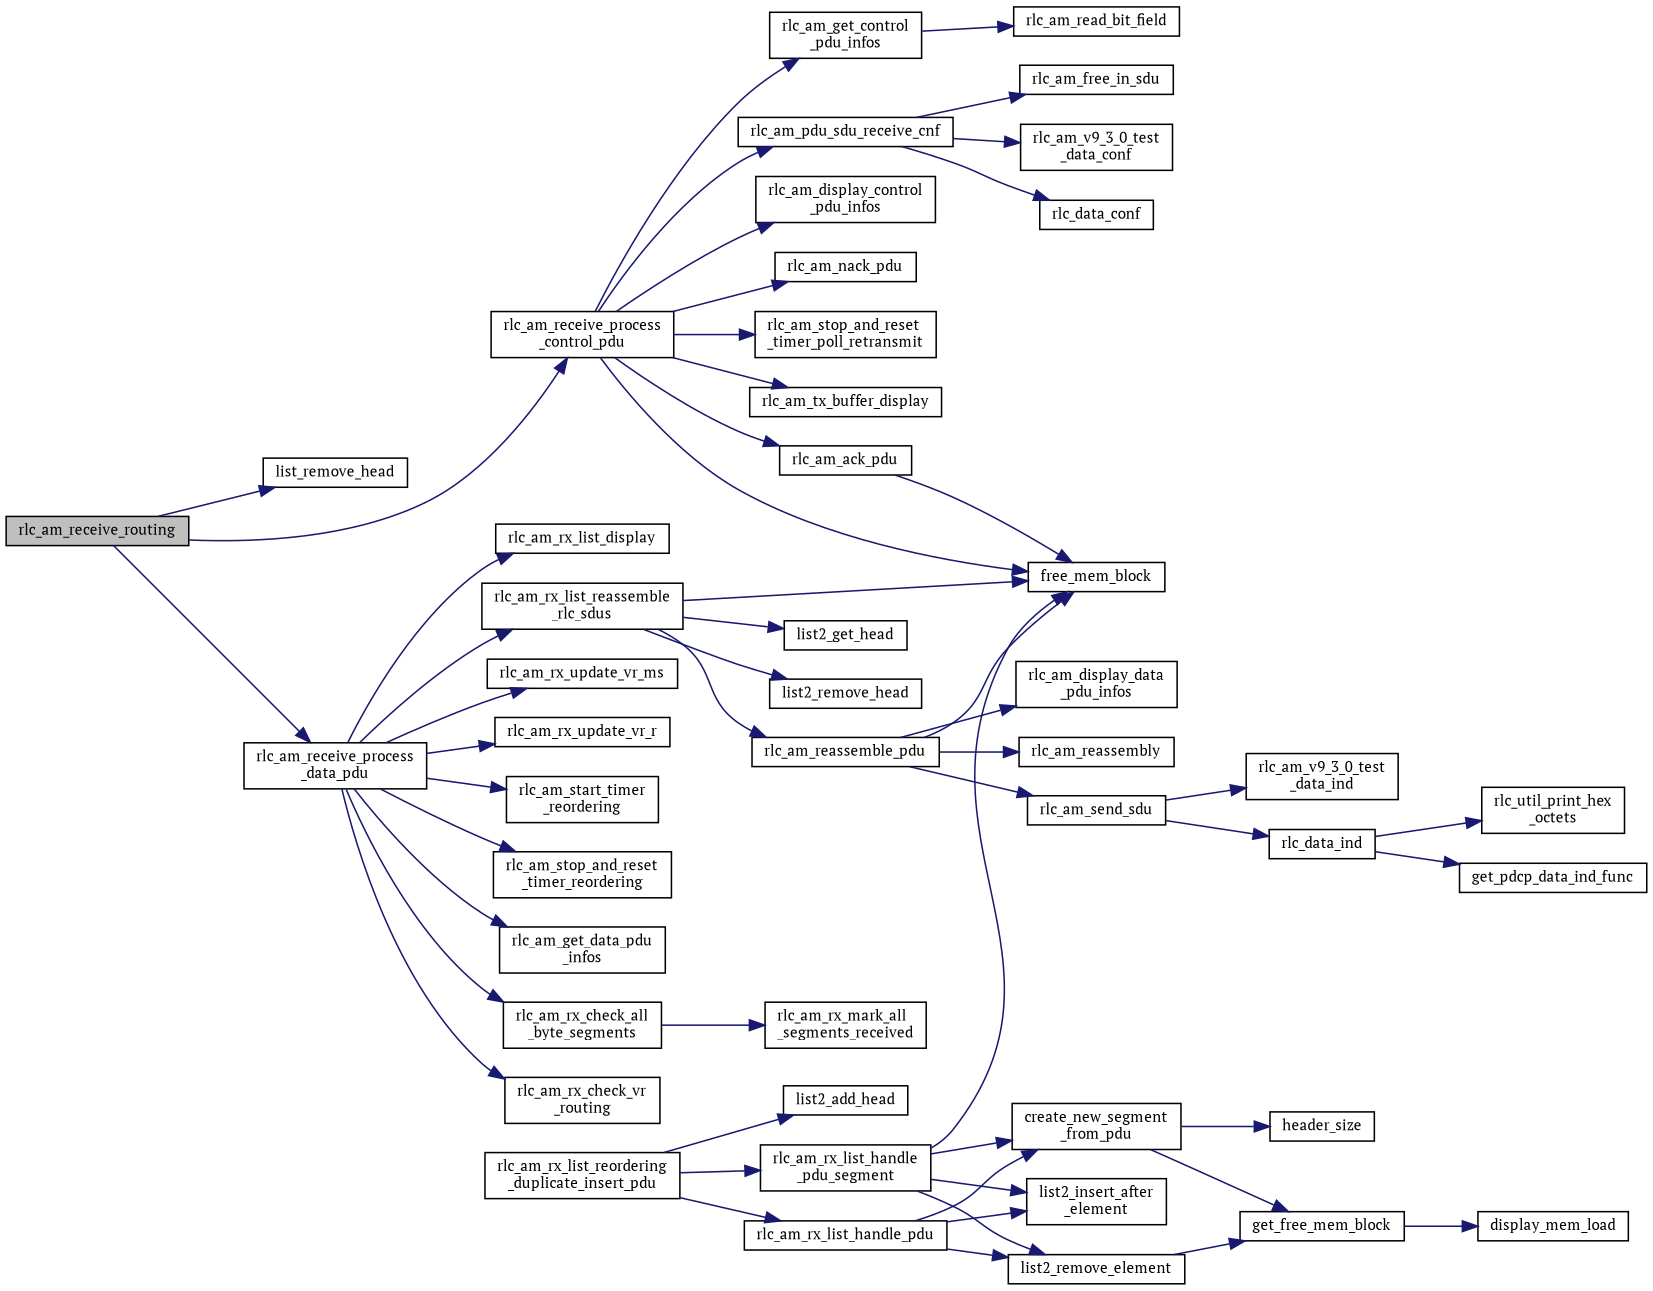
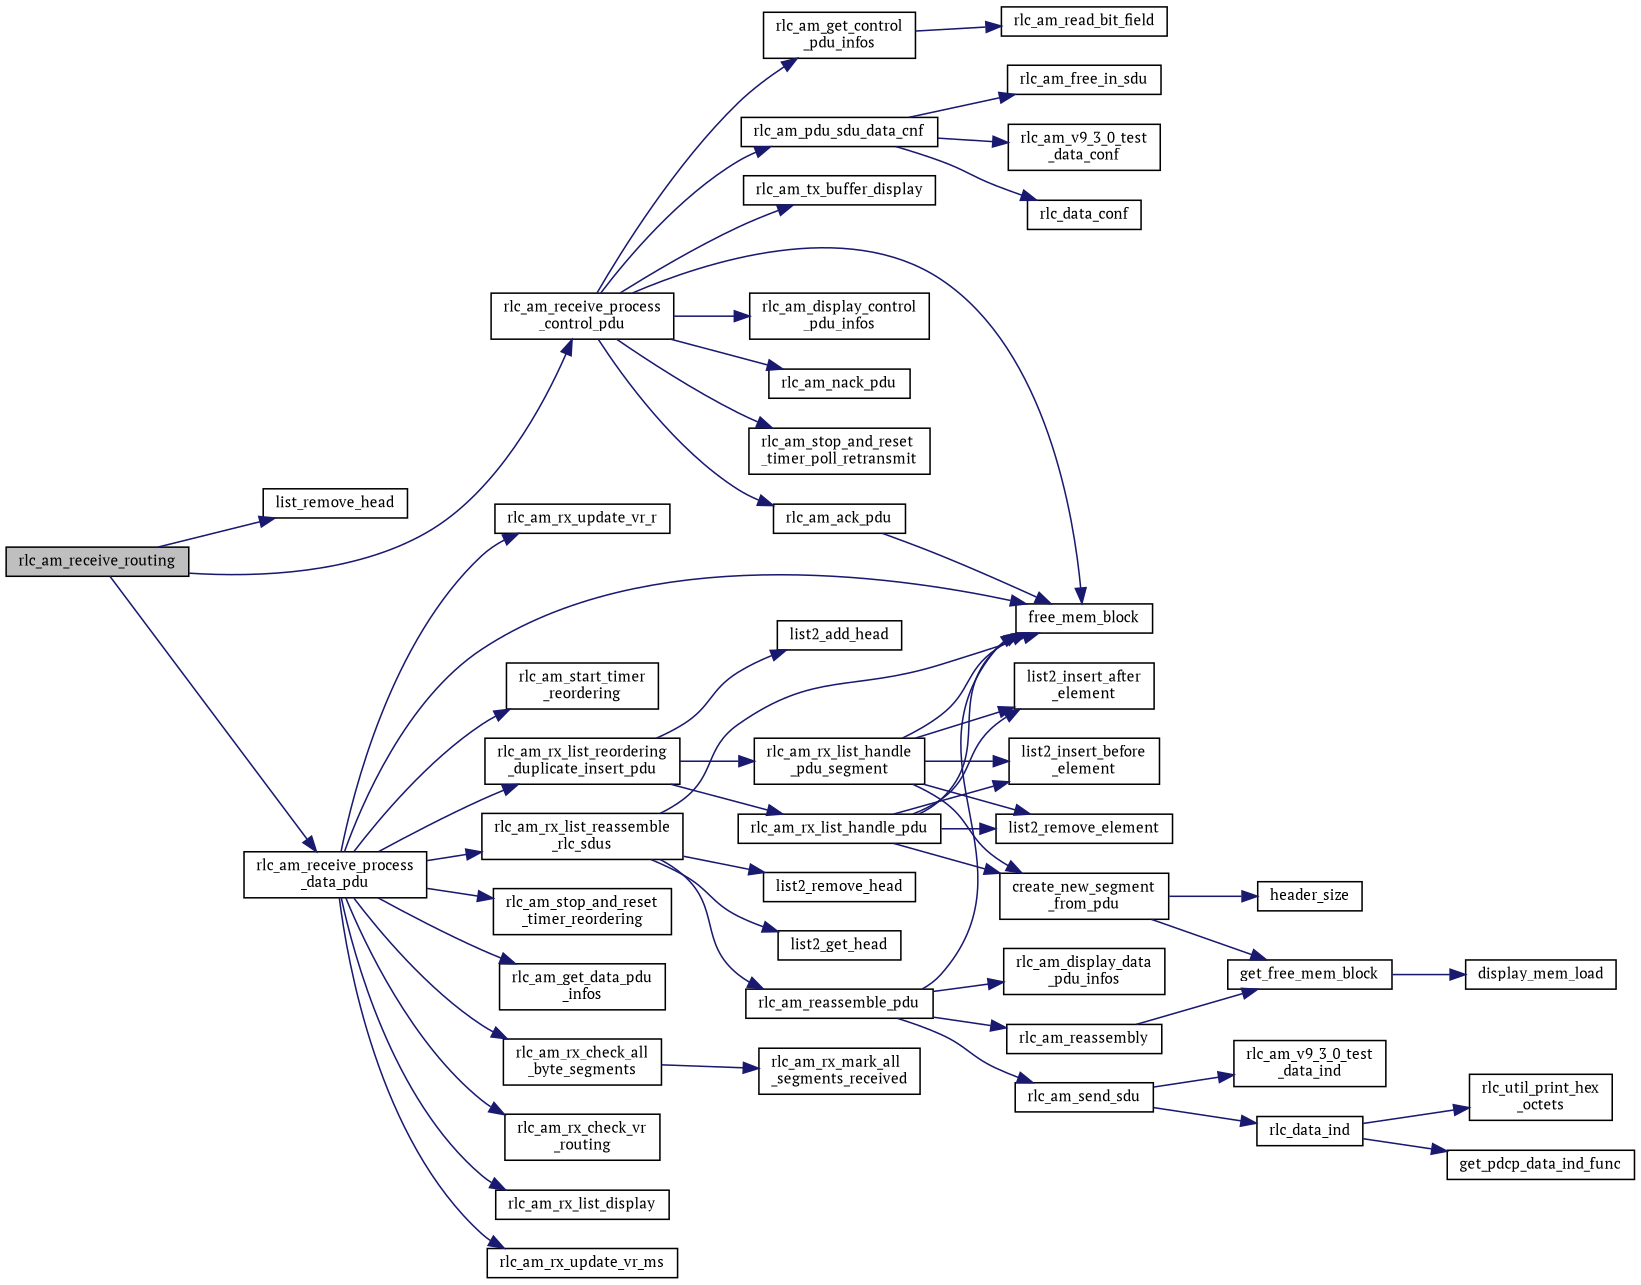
node "rlc_am_pdu_sdu_receive_cnf": label "rlc_am_pdu_sdu_receive_cnf" -> "rlc_am_pdu_sdu_data_cnf"
edge "rlc_am_receive_process _data_pdu" -> "free_mem_block": added
edge "rlc_am_rx_list_handle_pdu" -> "free_mem_block": added
node "list2_insert_before _element": added
edge "rlc_am_receive_process _data_pdu" -> "rlc_am_rx_list_reordering _duplicate_insert_pdu": added
edge "list2_remove_element" -> "get_free_mem_block": now "rlc_am_reassembly" -> "get_free_mem_block"
